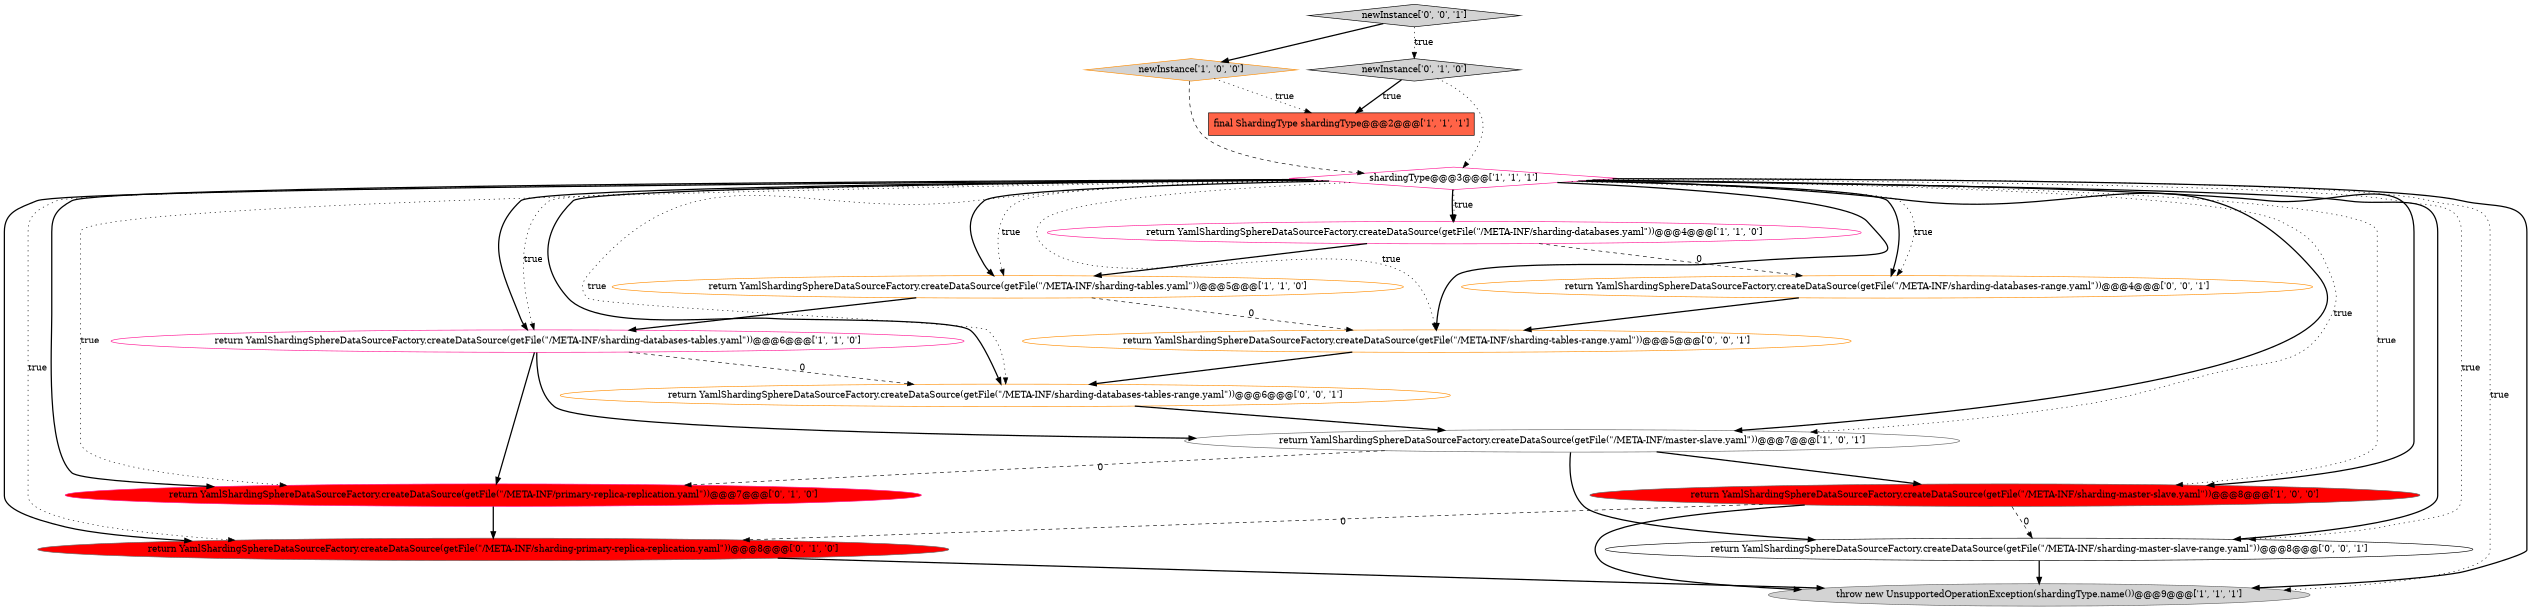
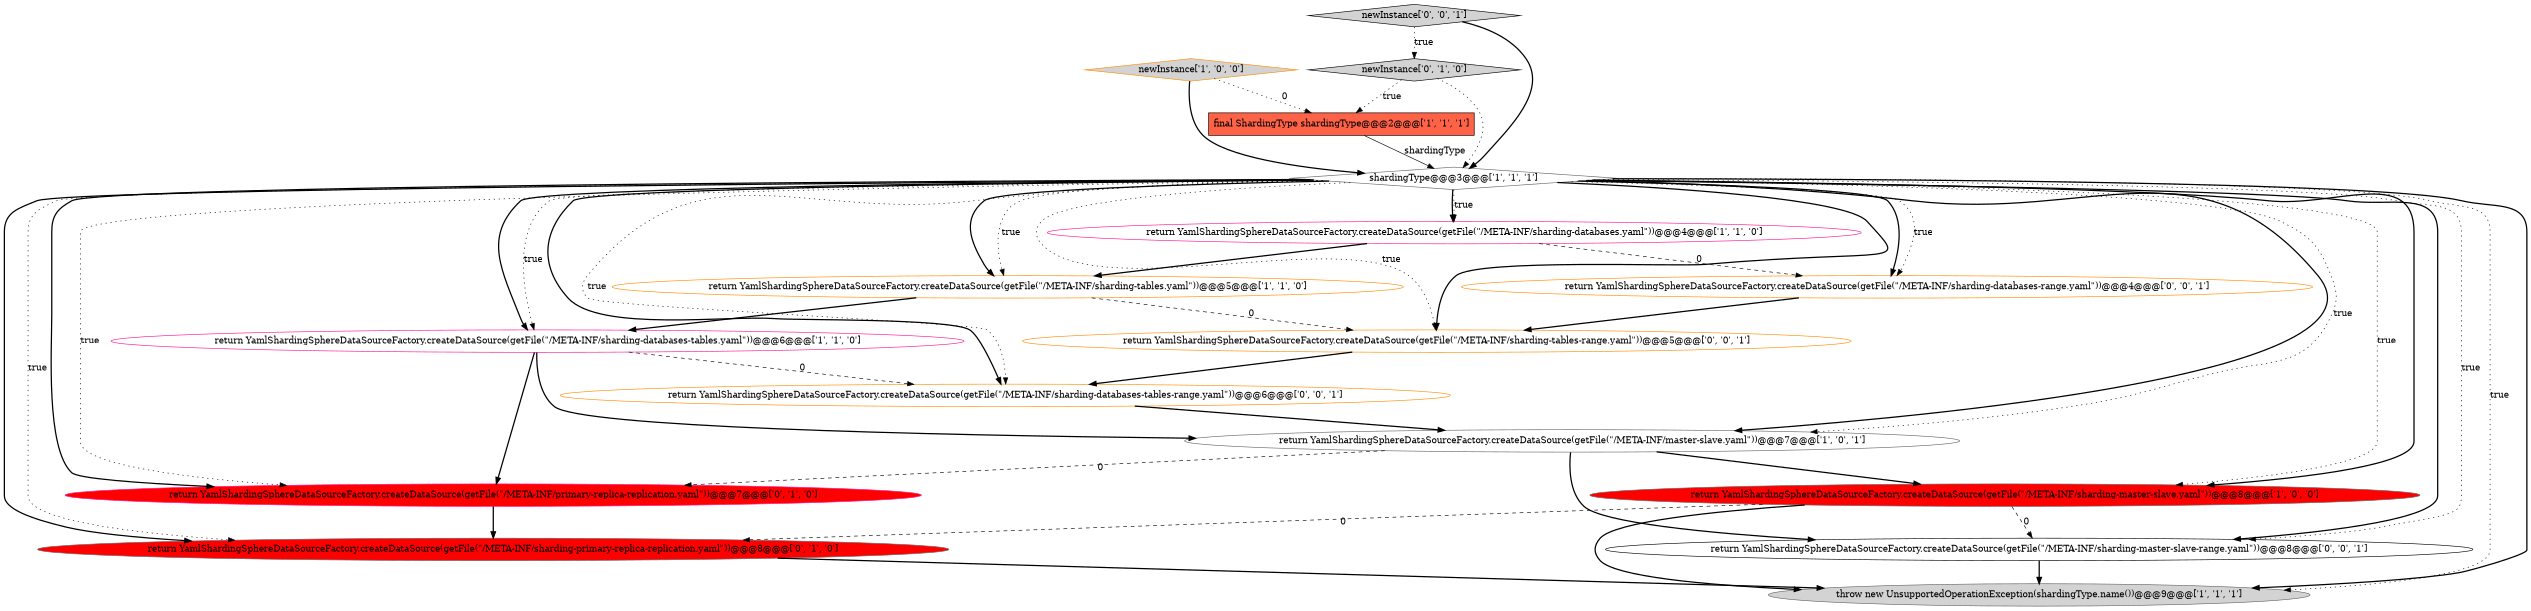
edge "newInstance['0', '0', '1']" -> "newInstance['1', '0', '0']": now "newInstance['0', '0', '1']" -> "shardingType@@@3@@@['1', '1', '1']"
edge "newInstance['0', '1', '0']" -> "final ShardingType shardingType@@@2@@@['1', '1', '1']": style bold -> dotted
edge "newInstance['1', '0', '0']" -> "final ShardingType shardingType@@@2@@@['1', '1', '1']": label "true" -> "0"
edge "final ShardingType shardingType@@@2@@@['1', '1', '1']" -> "shardingType@@@3@@@['1', '1', '1']": added, label "shardingType"
edge "newInstance['1', '0', '0']" -> "shardingType@@@3@@@['1', '1', '1']": style dashed -> bold
node "shardingType@@@3@@@['1', '1', '1']": color deeppink -> gray40
